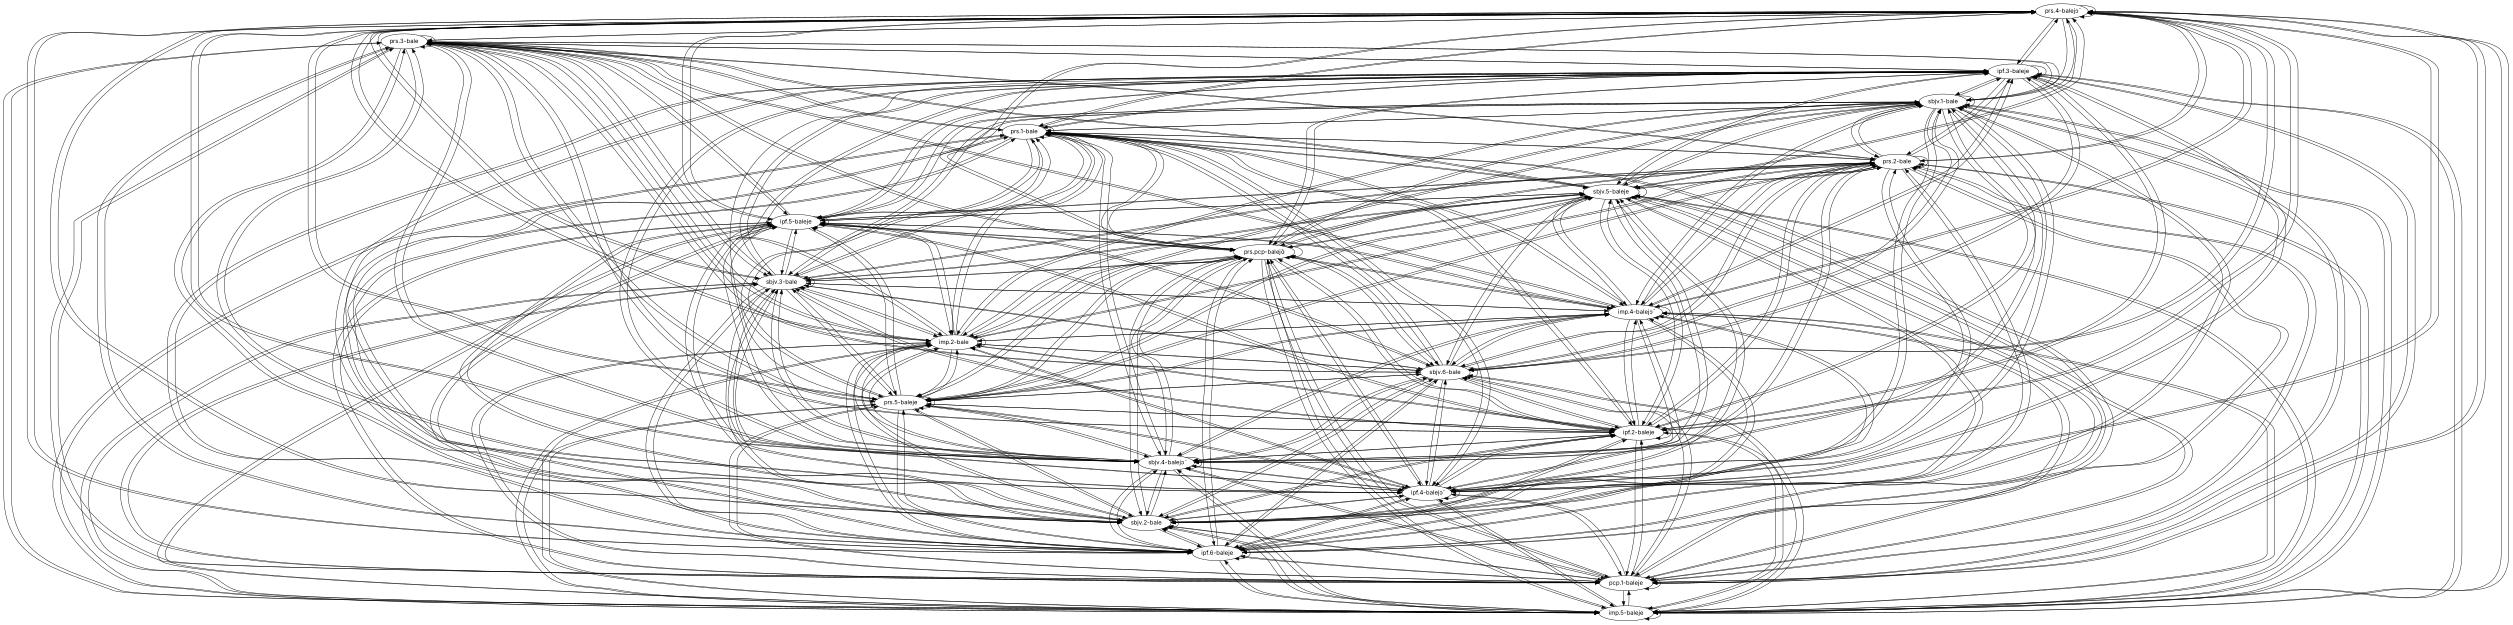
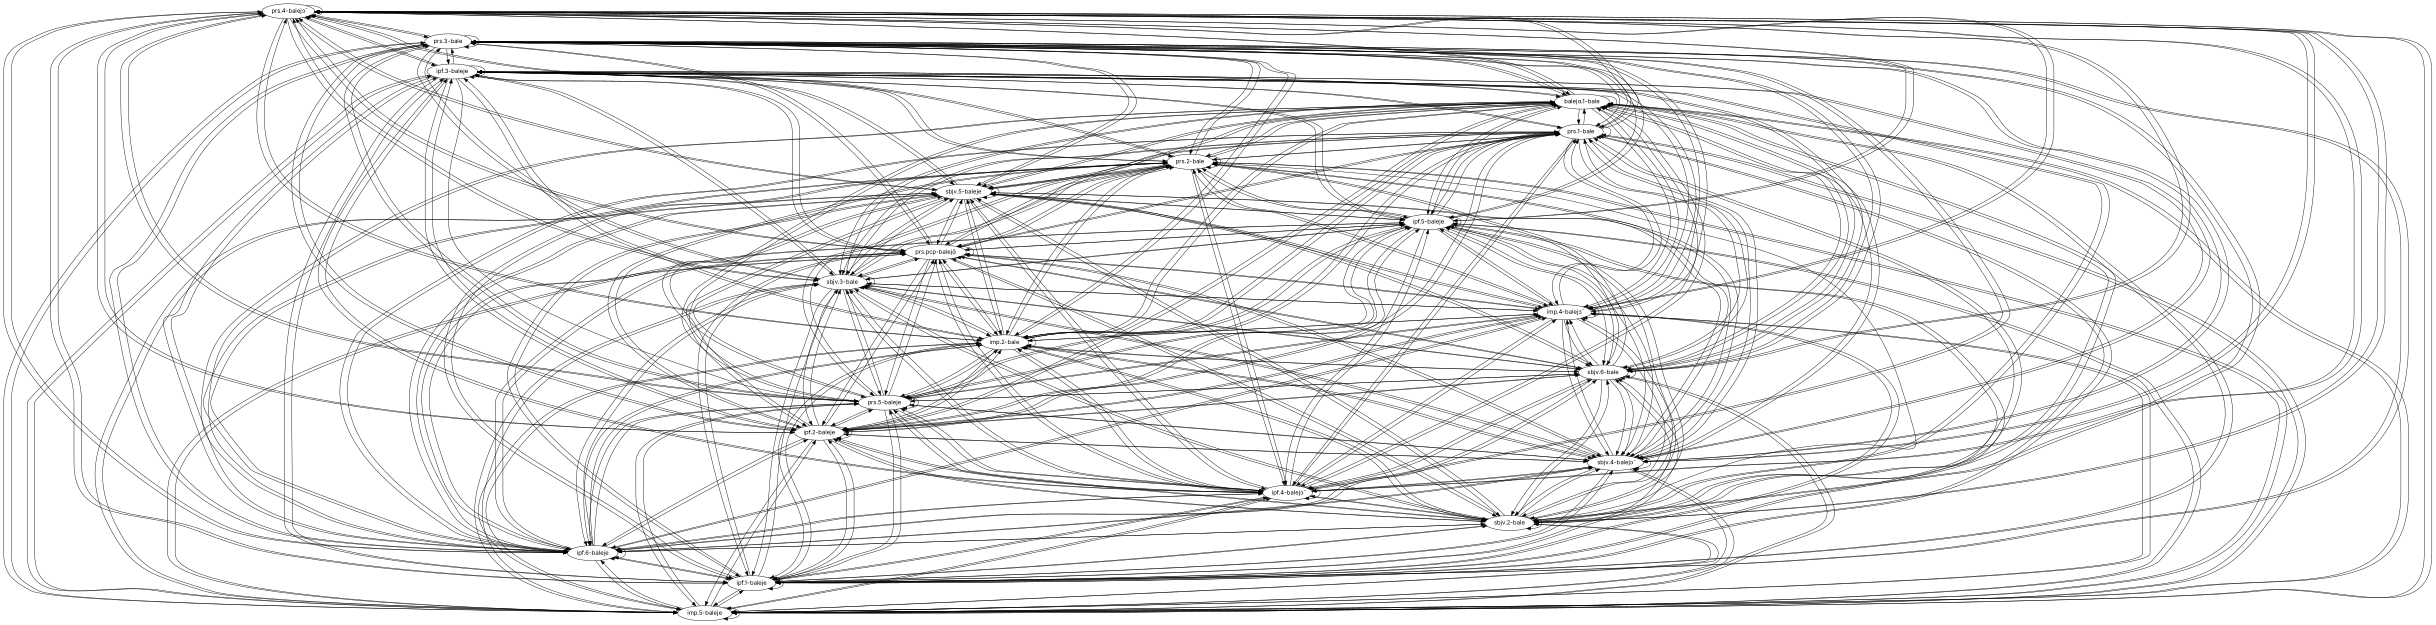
node "sbjv.1-bale": label "sbjv.1-bale" -> "balejɑ.1-bale"
edge "prs.2-bale" -> "sbjv.2-bale": removed
node "pcp.1-baleje": label "pcp.1-baleje" -> "ipf.1-baleje"
